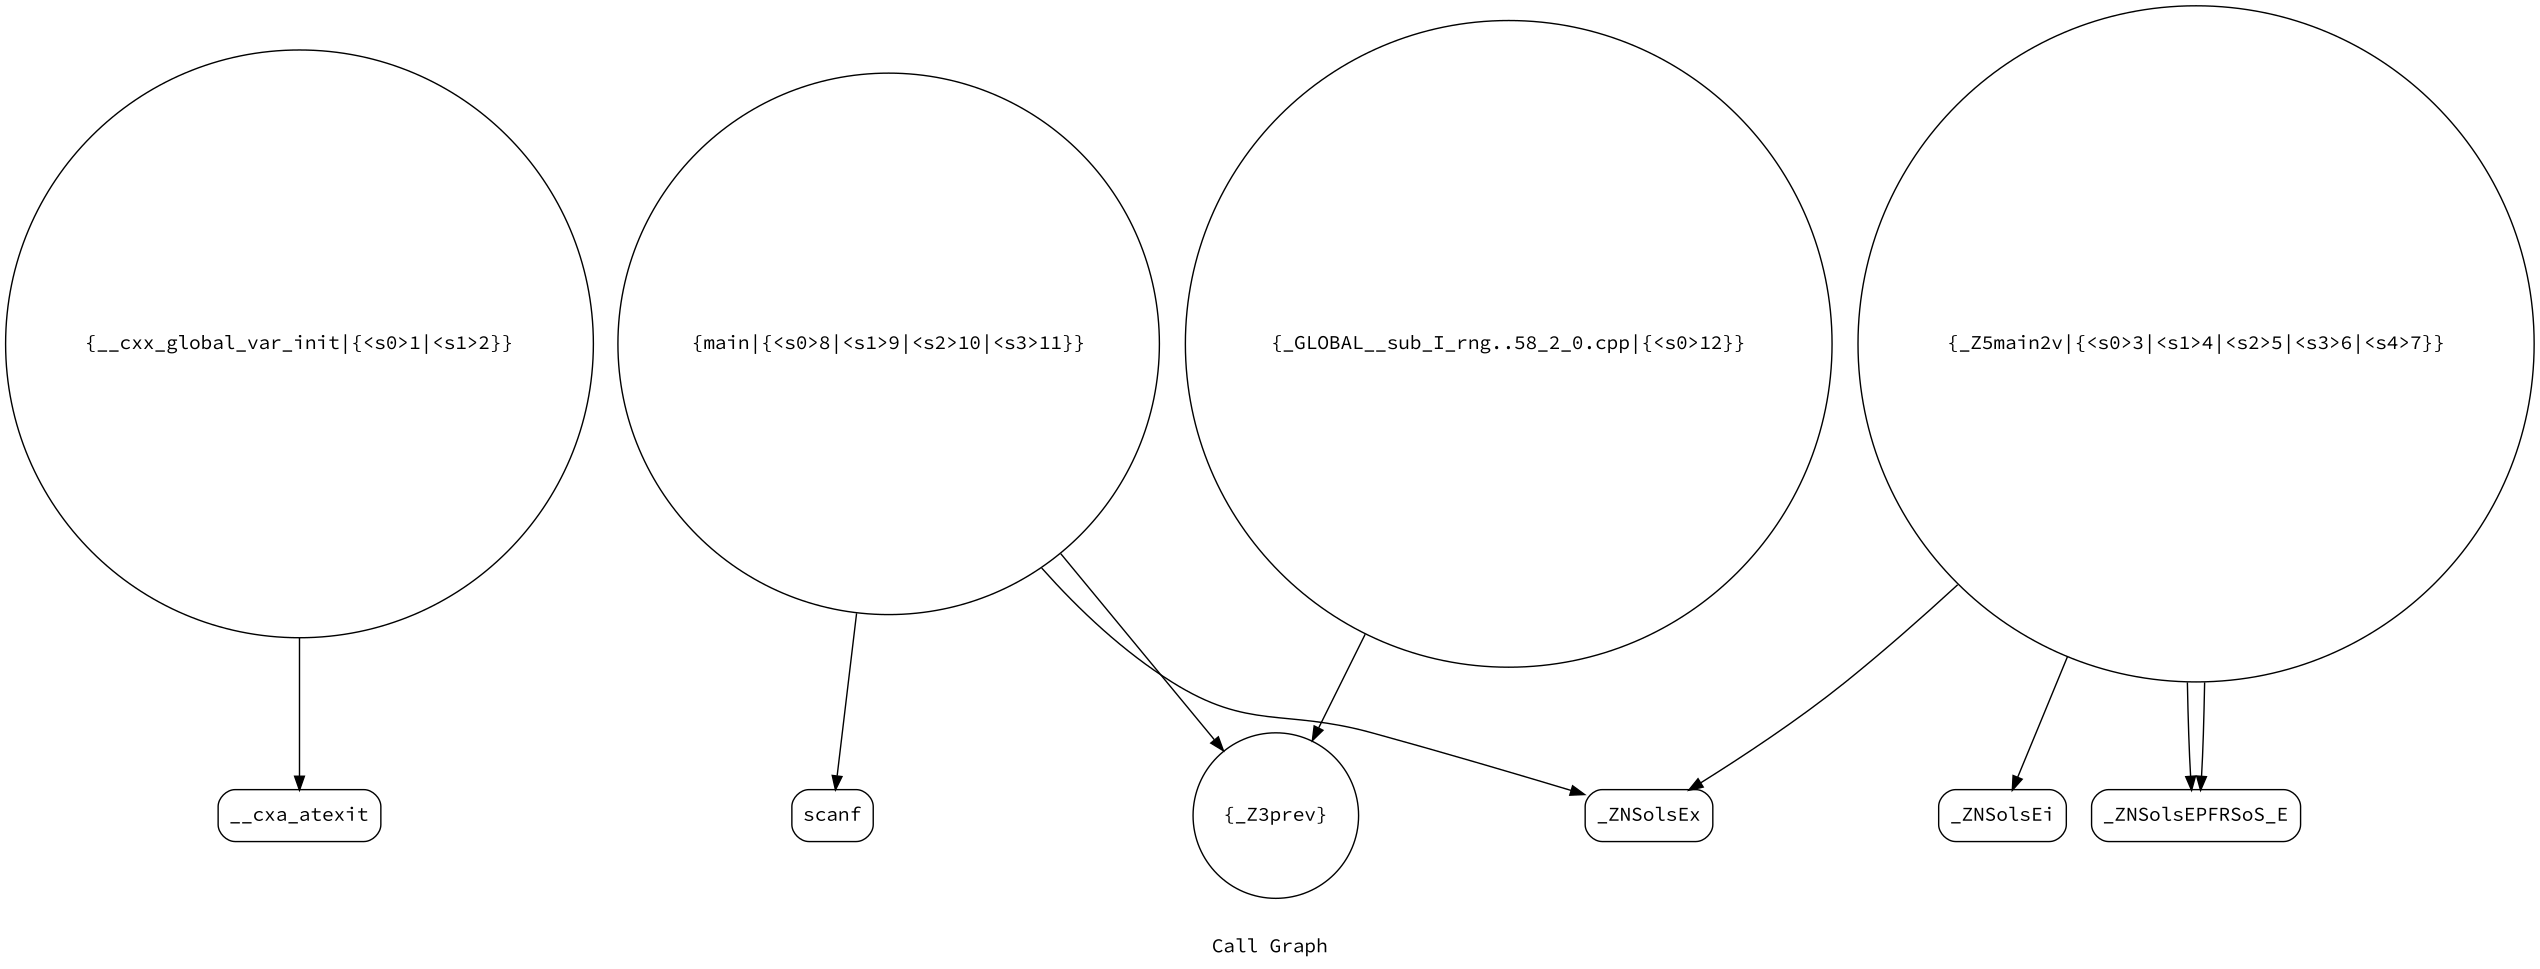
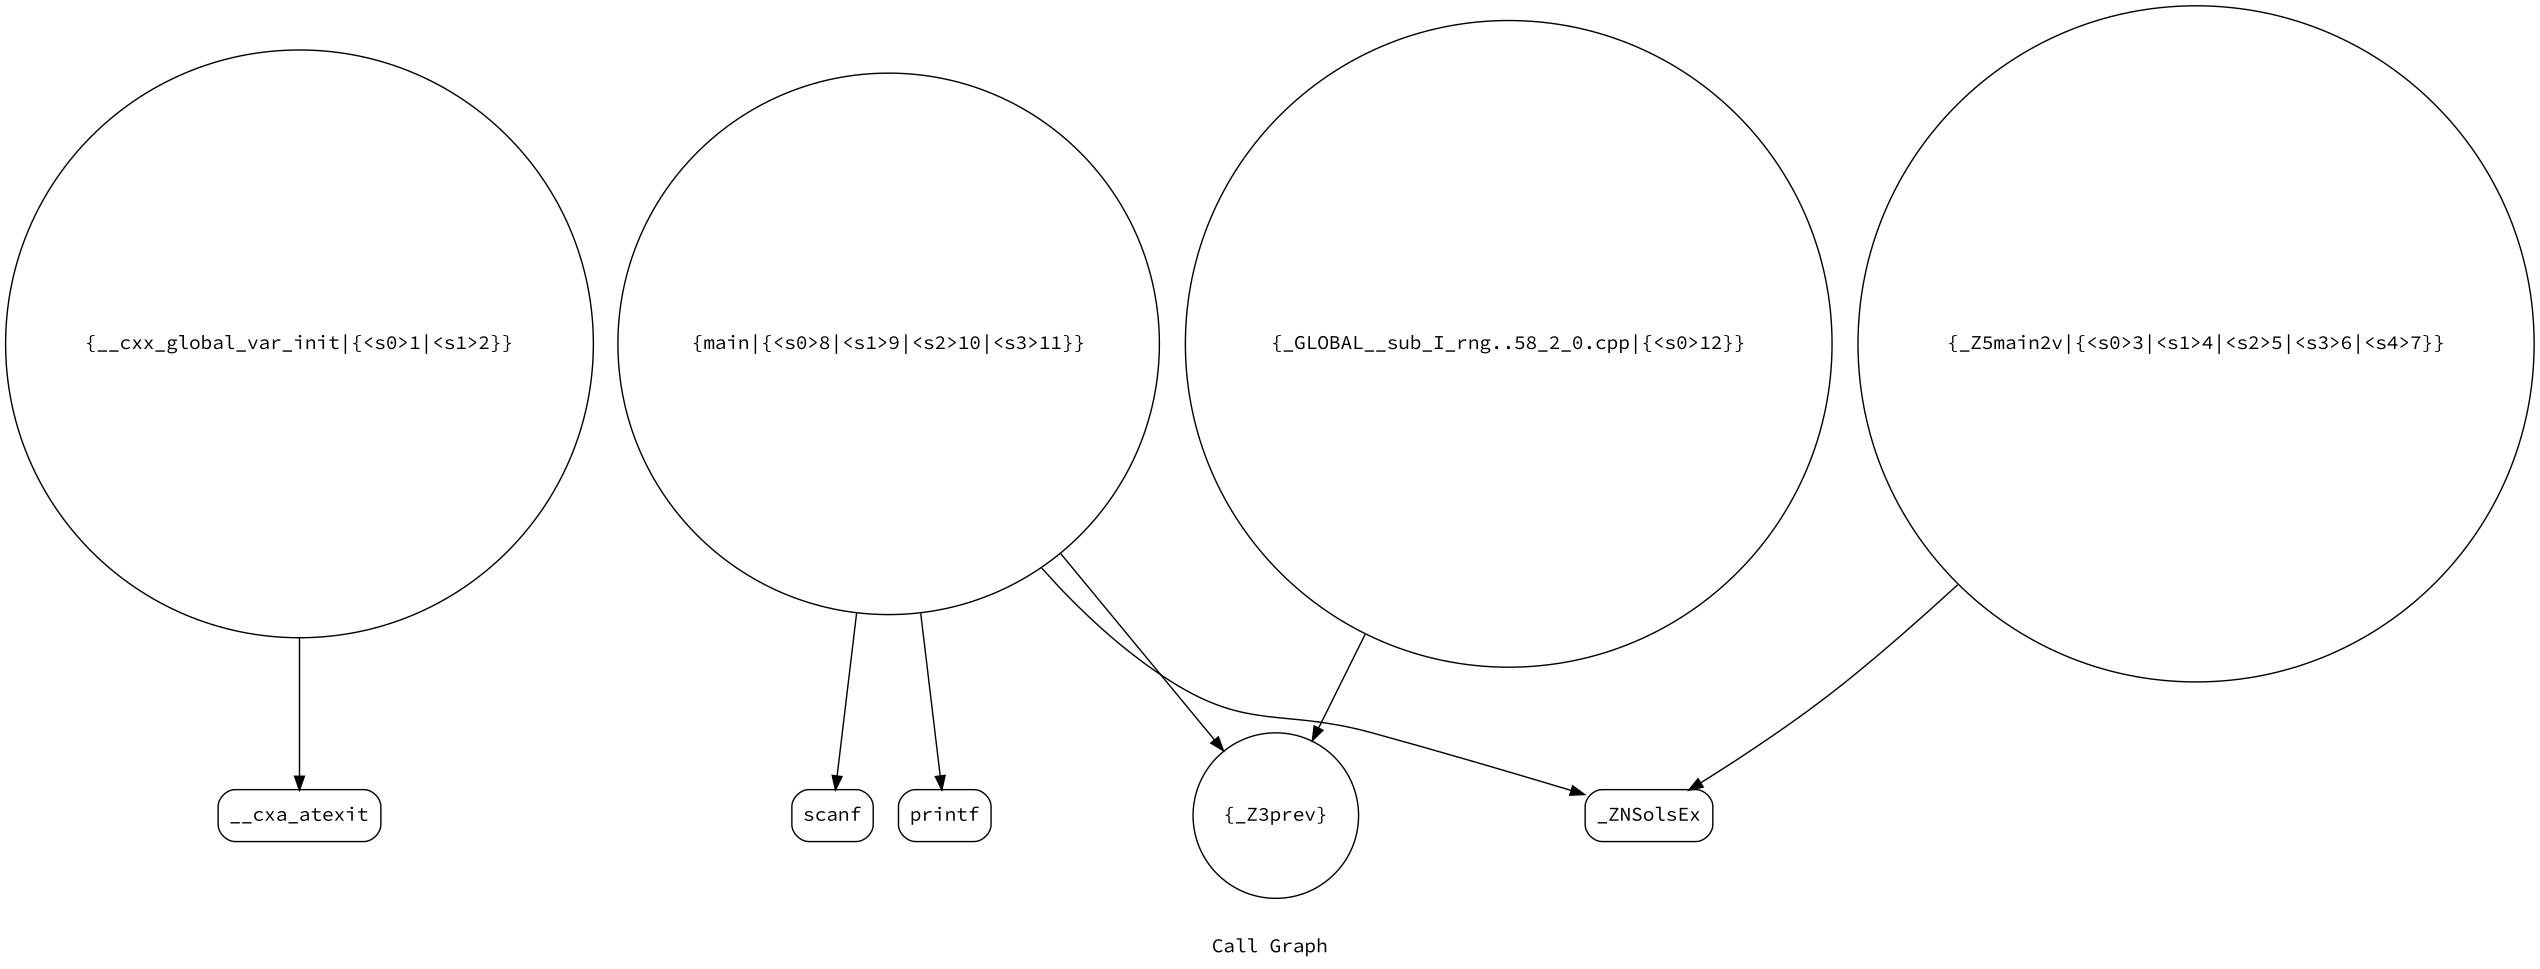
node "printf": added
node "_ZNSolsEi": removed
node "_ZNSolsEPFRSoS_E": removed
